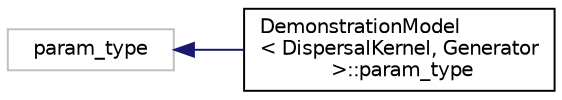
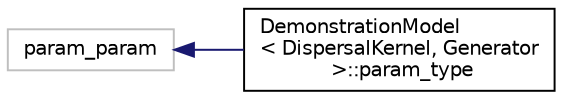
node "param_type": label "param_type" -> "param_param"
